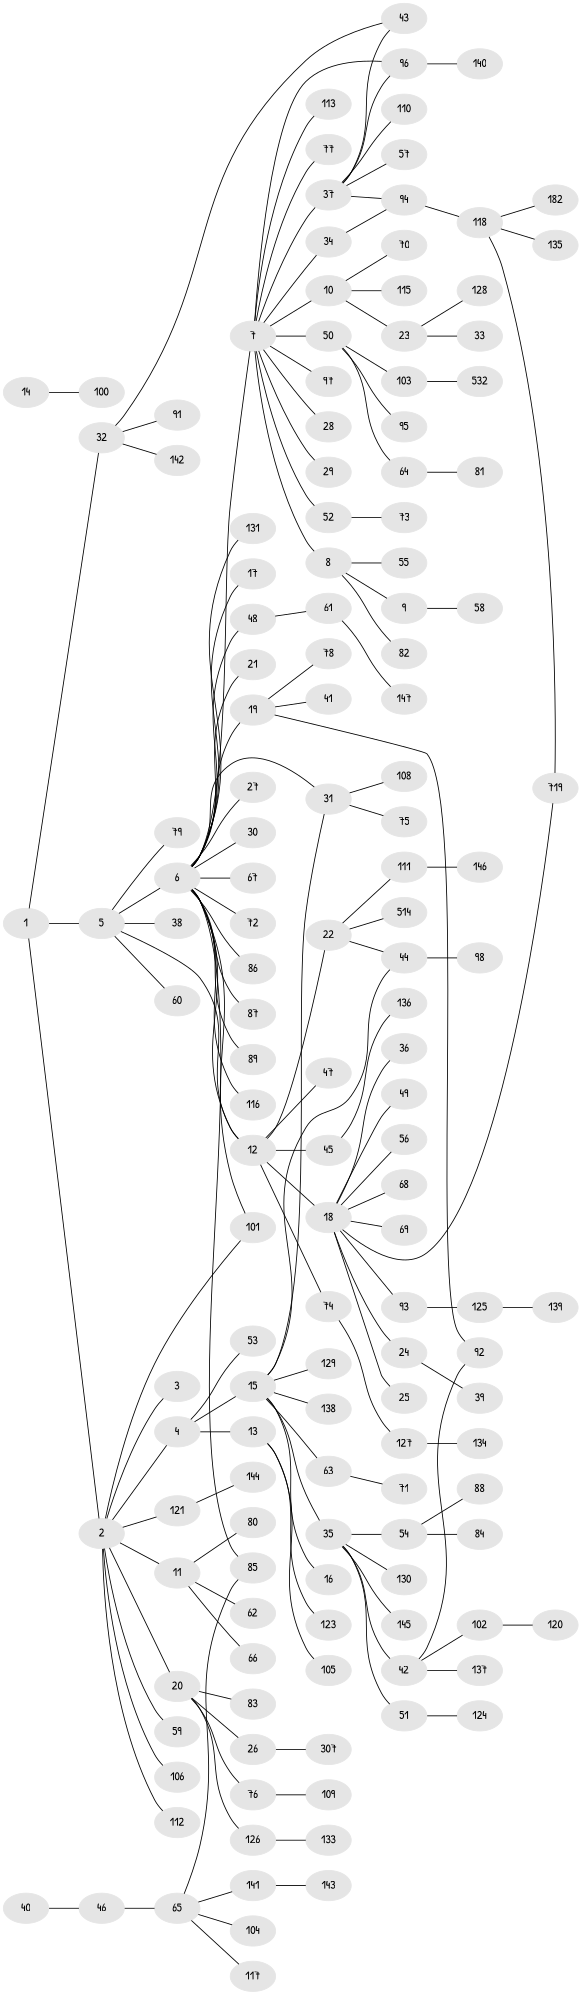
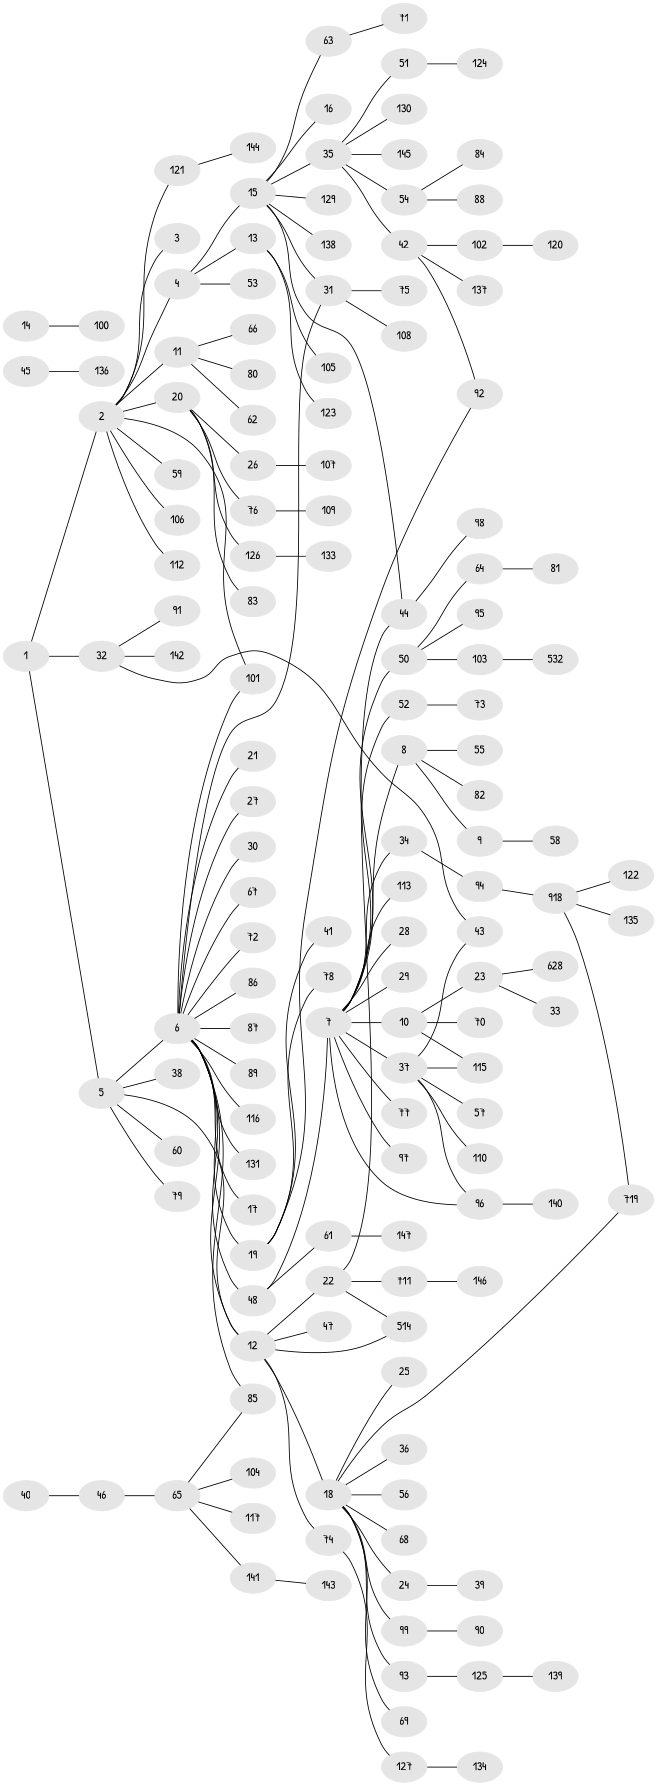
edge "37" -- "94": now "37" -- "115"
node "182": label "182" -> "122"
node "118": label "118" -> "918"
node "128": label "128" -> "628"
edge "7" -- "6": now "7" -- "48"
node "111": label "111" -> "711"
node "49": label "49" -> "99"
edge "12" -- "45": now "12" -- "514"
node "90": added
node "307": label "307" -> "107"
